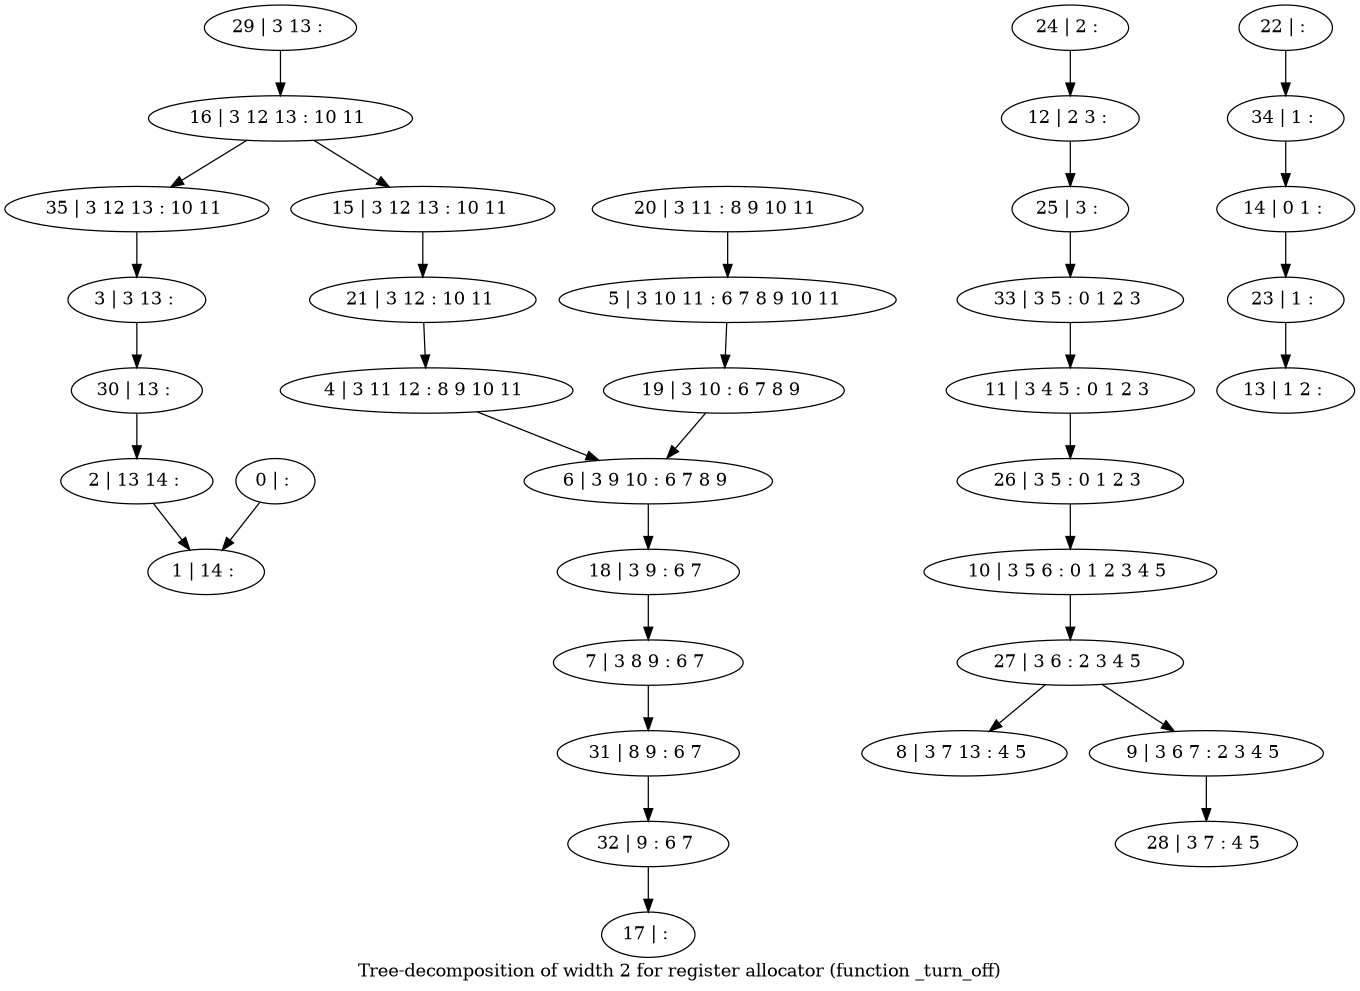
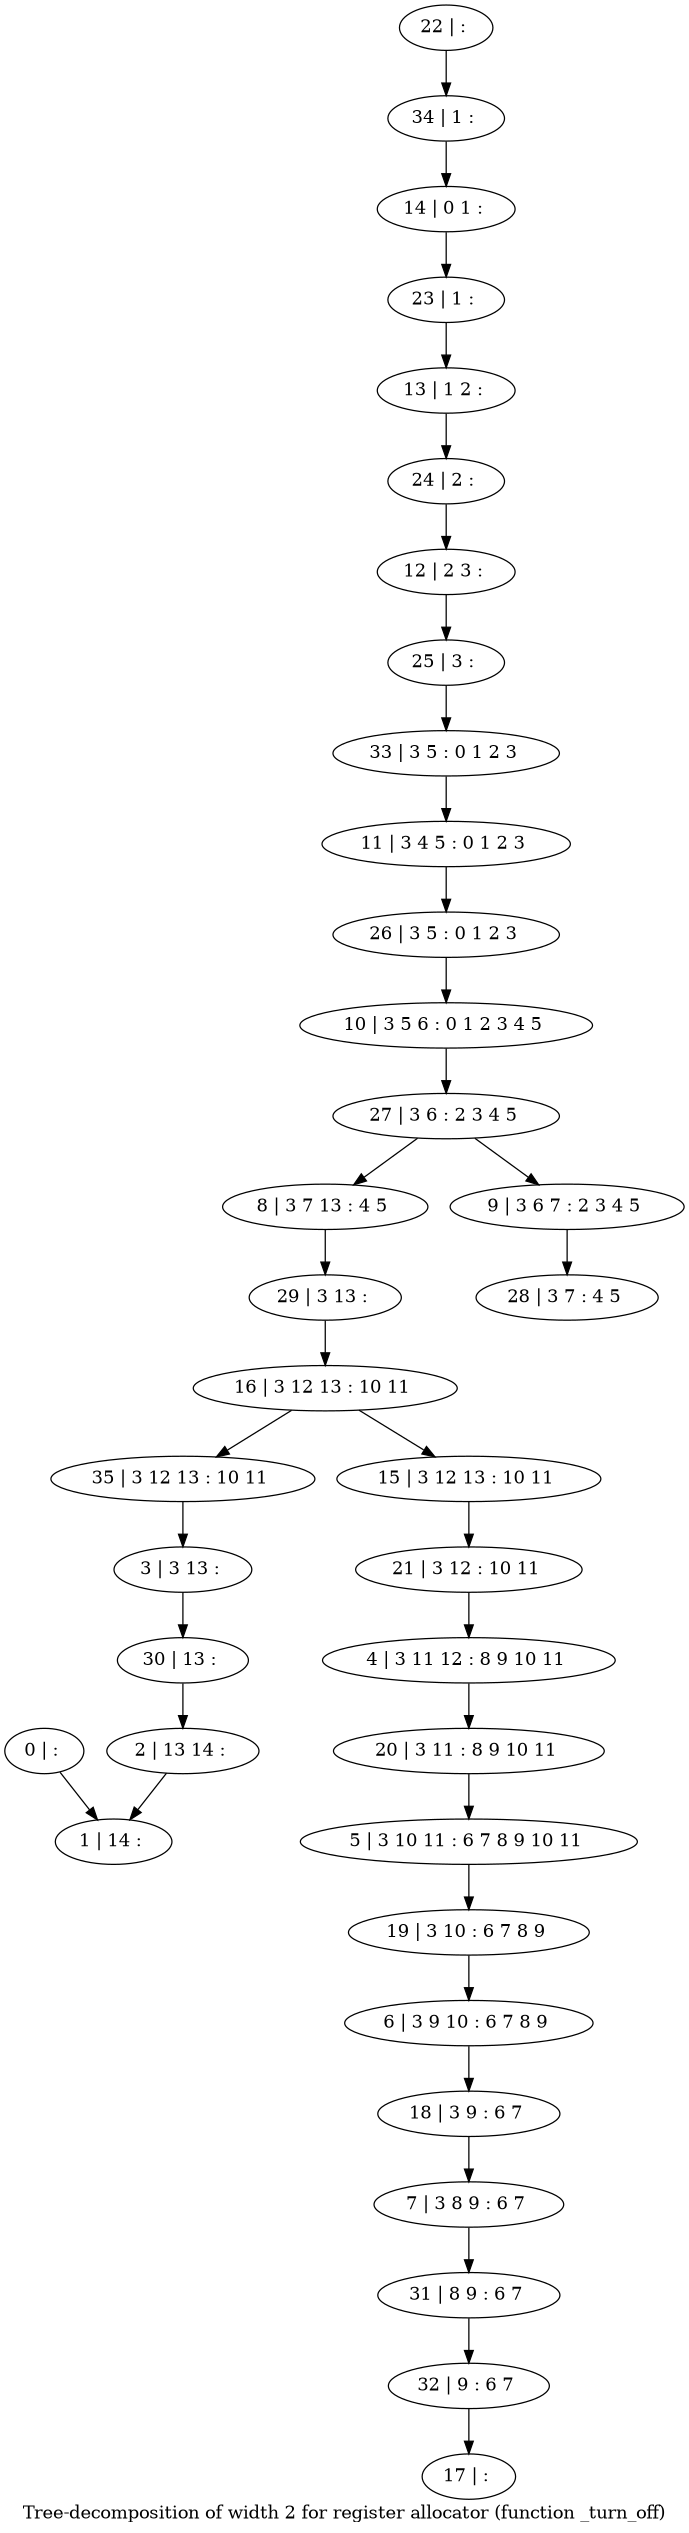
edge "13 | 1 2 :" -> "24 | 2 :": added
edge "4 | 3 11 12 : 8 9 10 11" -> "6 | 3 9 10 : 6 7 8 9": now "4 | 3 11 12 : 8 9 10 11" -> "20 | 3 11 : 8 9 10 11"
edge "8 | 3 7 13 : 4 5" -> "29 | 3 13 :": added
